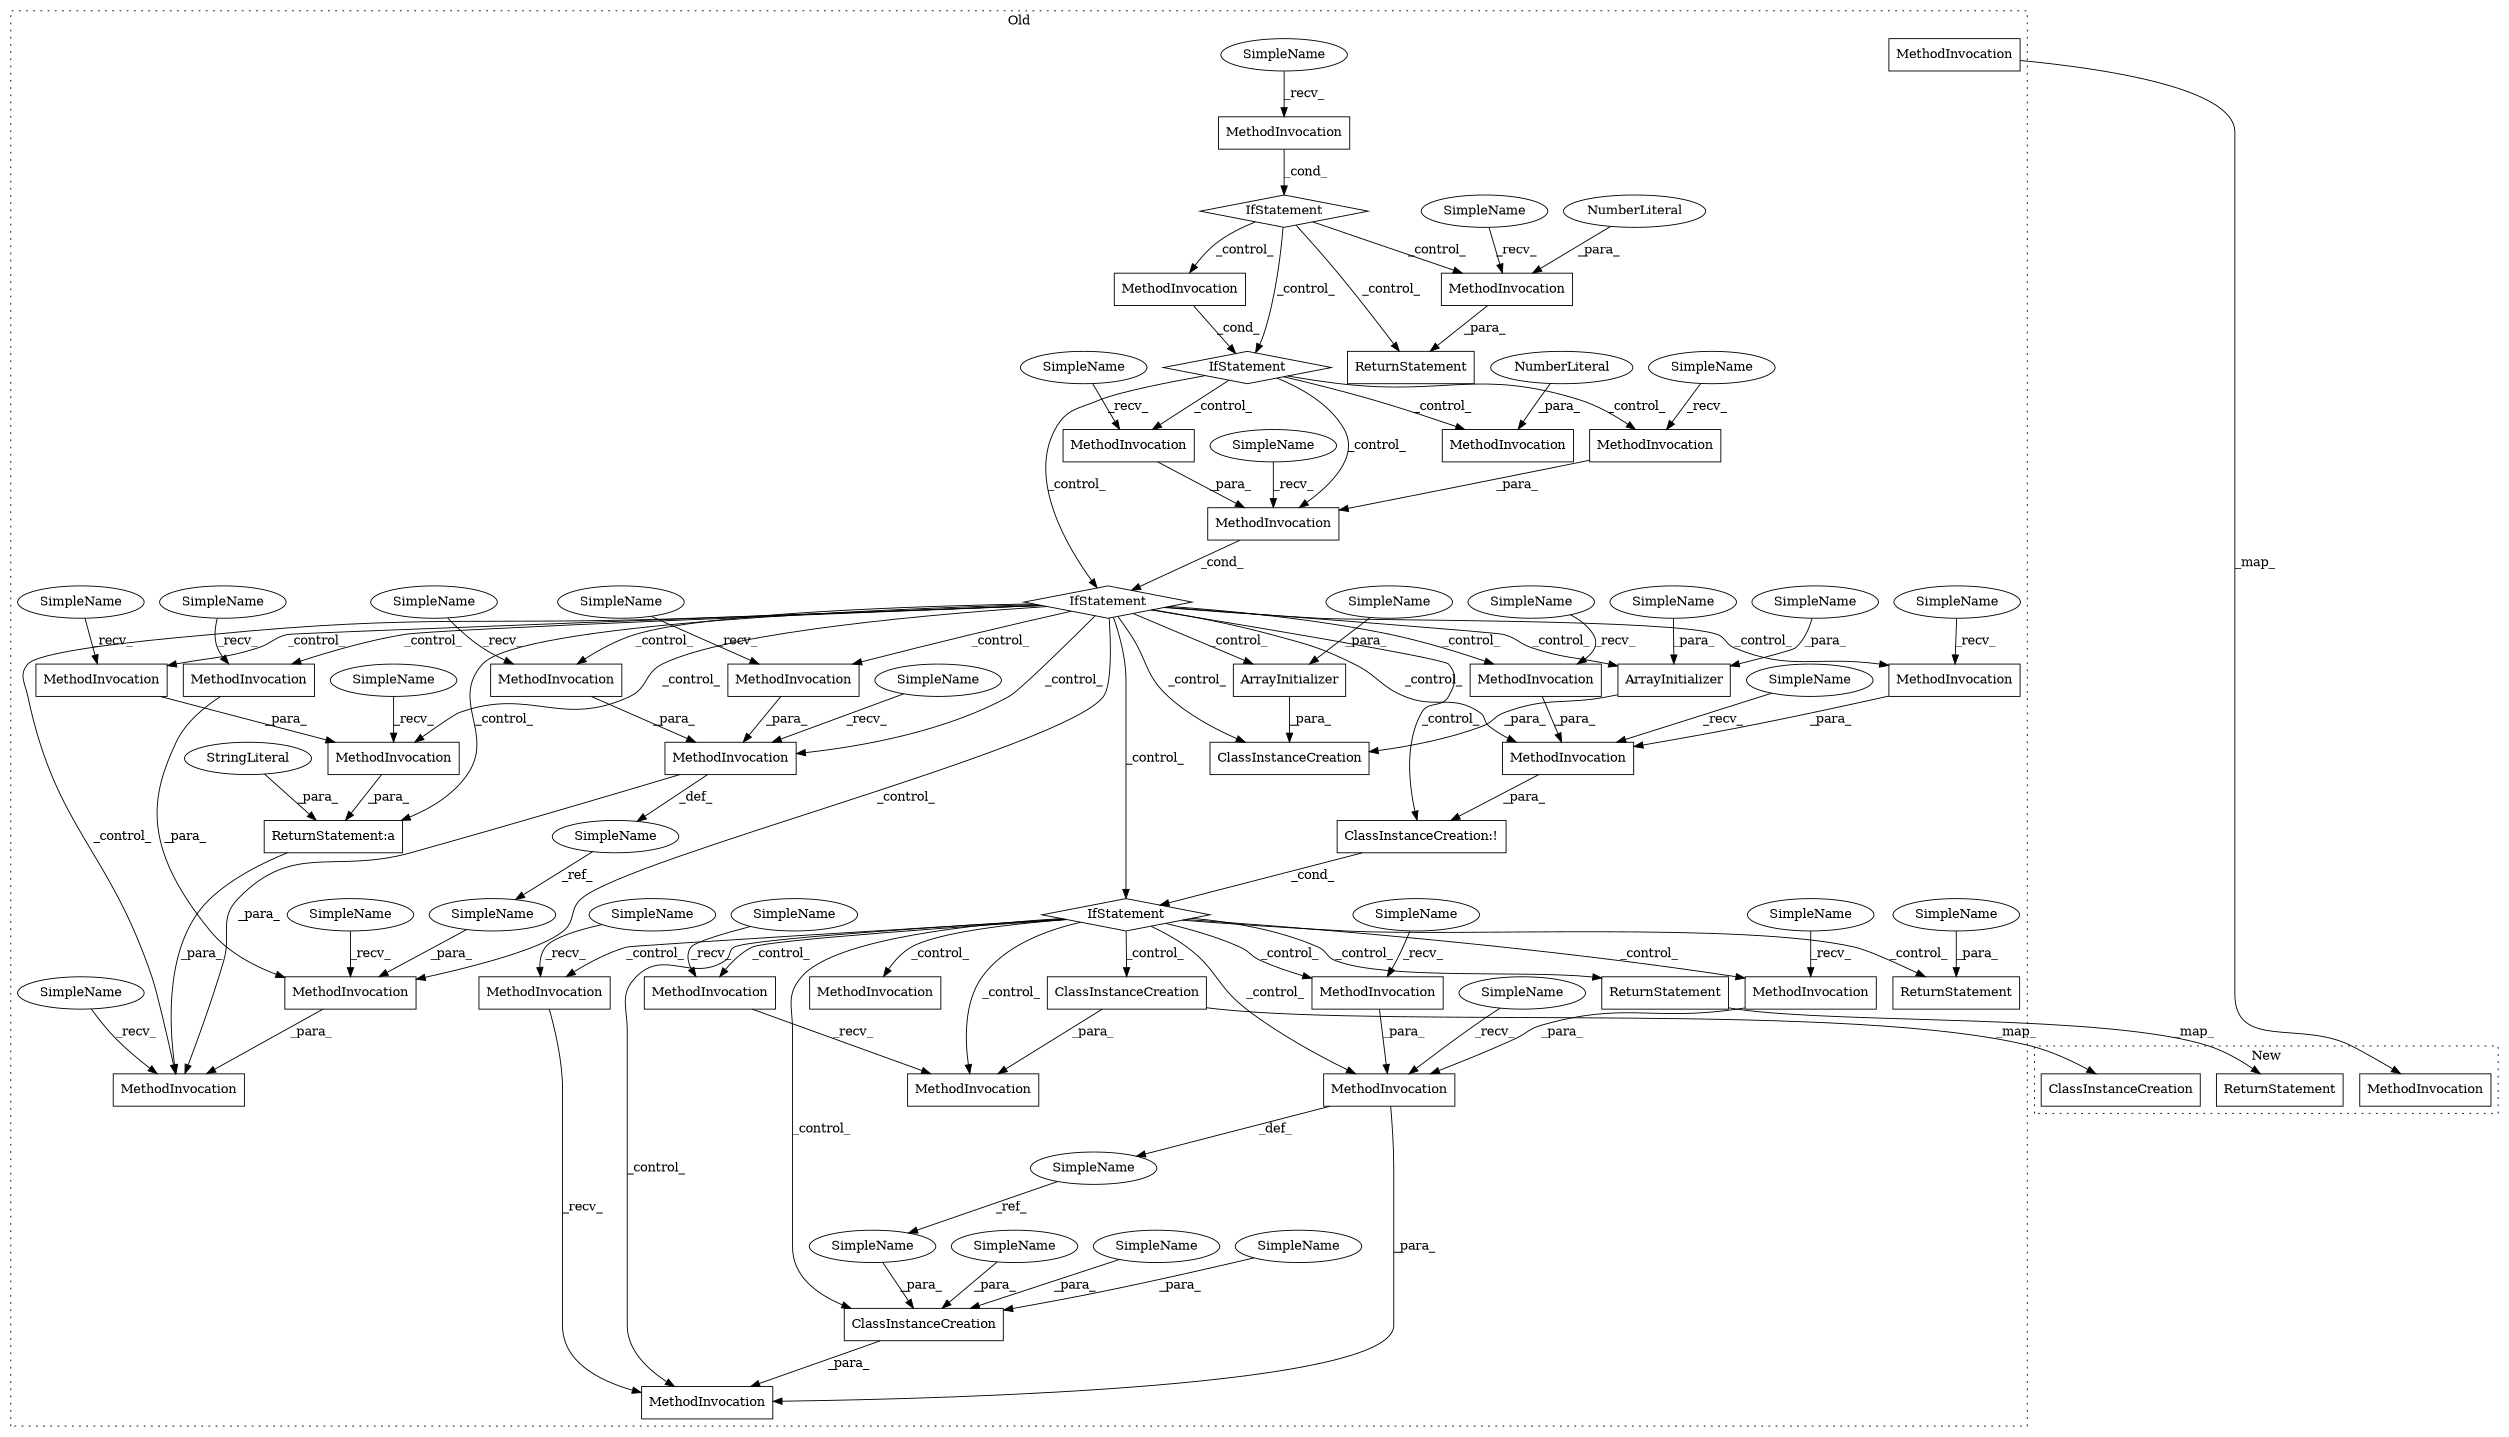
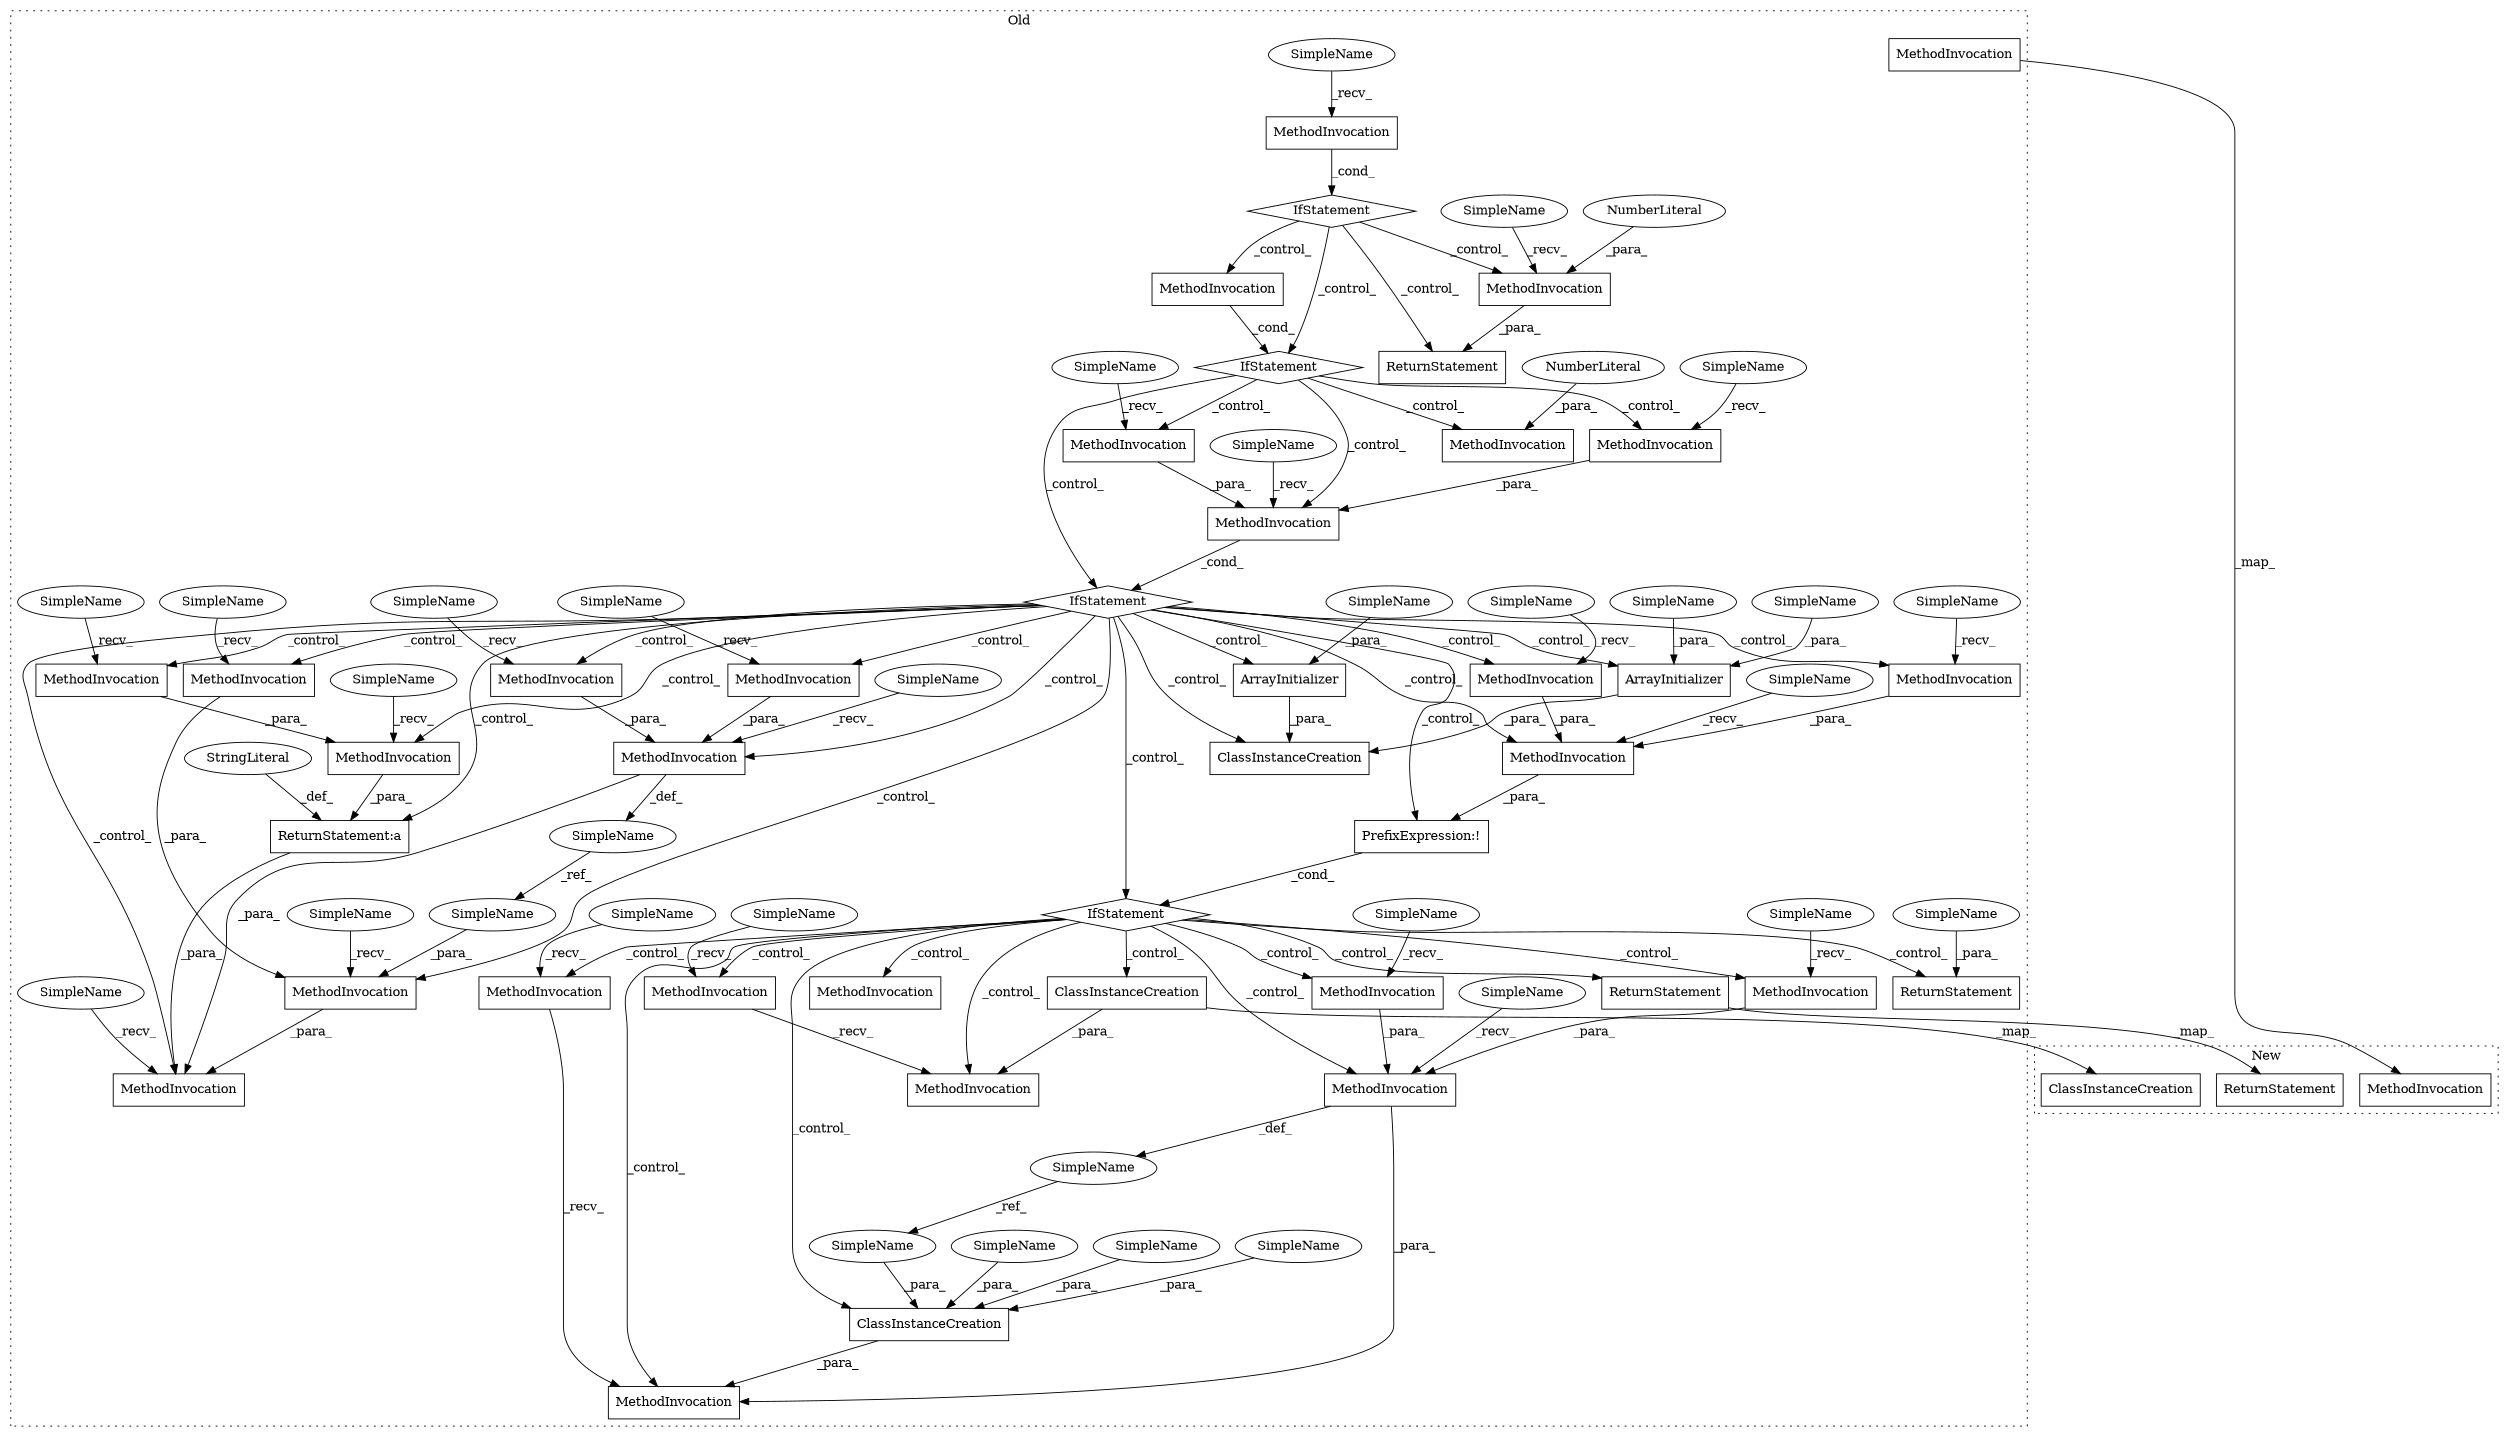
edge "StringLiteral" -> "ReturnStatement:a": label "_para_" -> "_def_"
node "ClassInstanceCreation:!": label "ClassInstanceCreation:!" -> "PrefixExpression:!"
